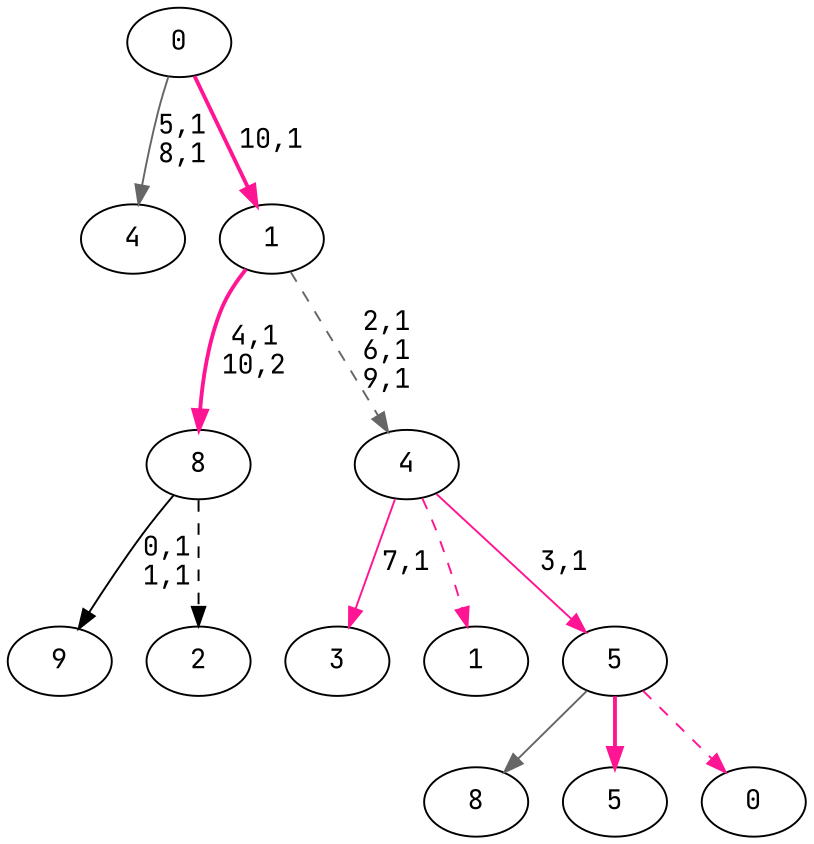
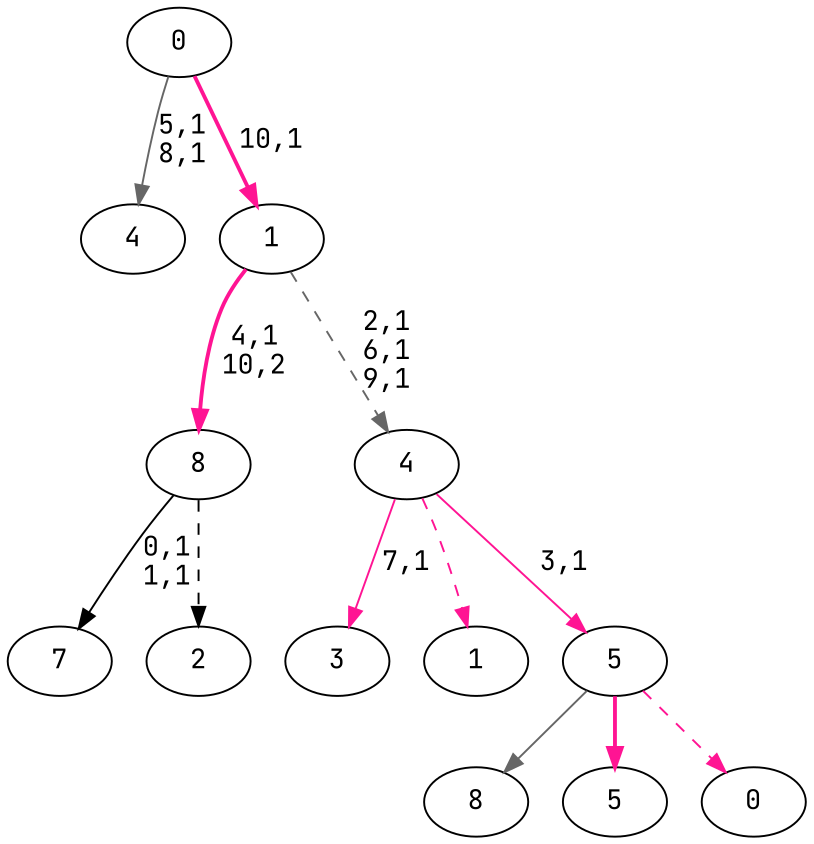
node "9": label "9" -> "7"
